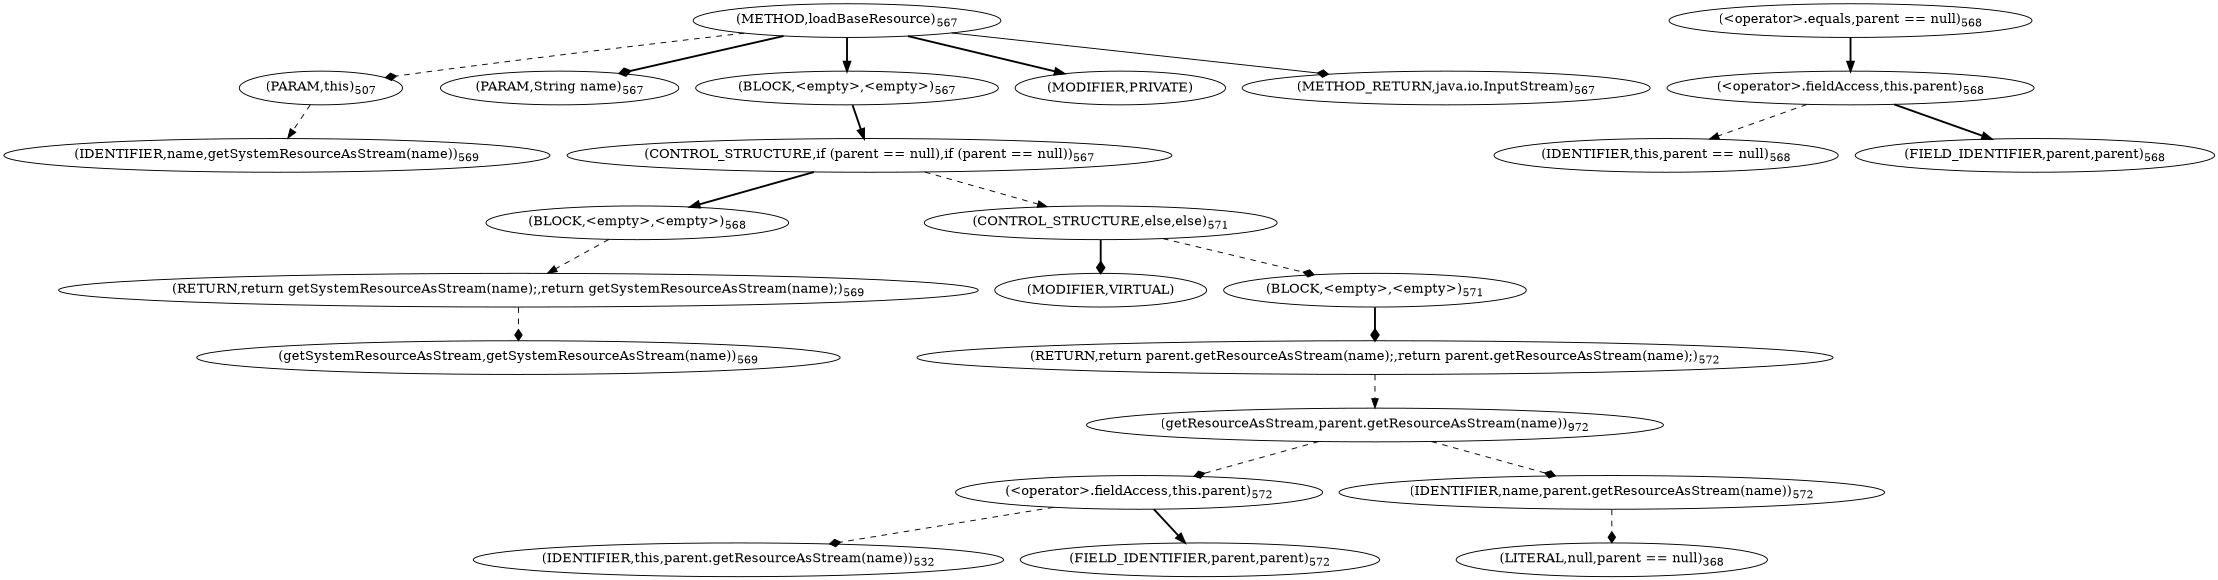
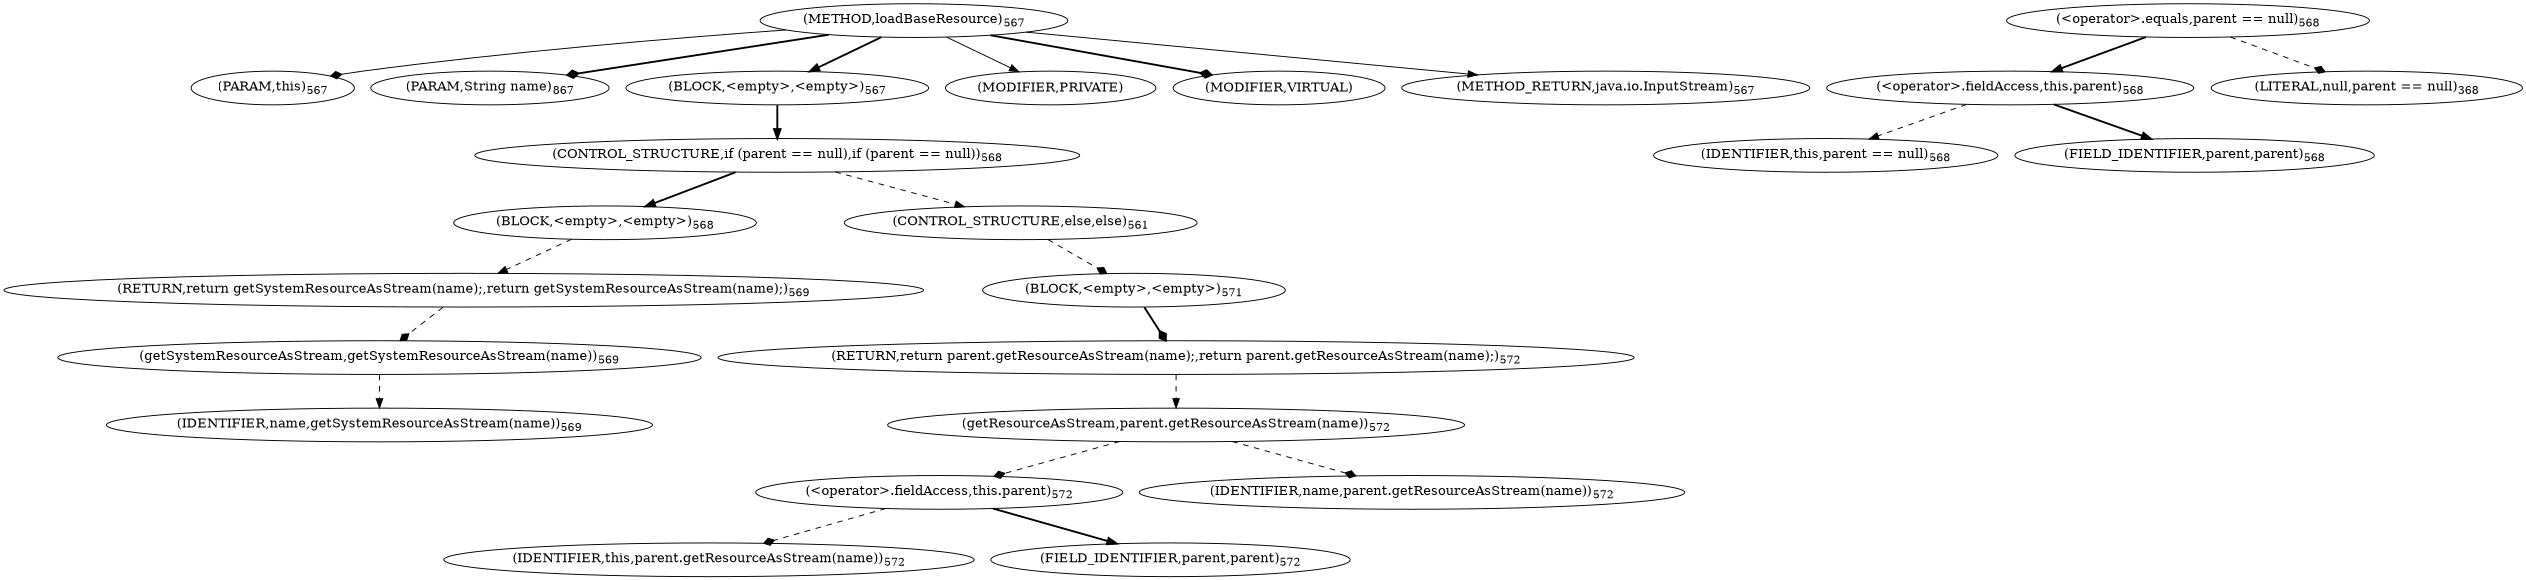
edge "(METHOD,loadBaseResource)" -> "(METHOD_RETURN,java.io.InputStream)": arrowhead diamond -> normal
edge "(METHOD,loadBaseResource)" -> "(PARAM,this)": style dashed -> solid
edge "(METHOD,loadBaseResource)" -> "(MODIFIER,PRIVATE)": style bold -> solid
node "(PARAM,this)": text "507" -> "567"
node "(PARAM,String name)": text "567" -> "867"
edge "(PARAM,this)" -> "(IDENTIFIER,name,getSystemResourceAsStream(name))": now "(getSystemResourceAsStream,getSystemResourceAsStream(name))" -> "(IDENTIFIER,name,getSystemResourceAsStream(name))"
node "(CONTROL_STRUCTURE,if (parent == null),if (parent == null))": text "567" -> "568"
node "(CONTROL_STRUCTURE,else,else)": text "571" -> "561"
edge "(CONTROL_STRUCTURE,else,else)" -> "(MODIFIER,VIRTUAL)": now "(METHOD,loadBaseResource)" -> "(MODIFIER,VIRTUAL)"
node "(getResourceAsStream,parent.getResourceAsStream(name))": text "972" -> "572"
edge "(IDENTIFIER,name,parent.getResourceAsStream(name))" -> "(LITERAL,null,parent == null)": now "(<operator>.equals,parent == null)" -> "(LITERAL,null,parent == null)"
node "(IDENTIFIER,this,parent.getResourceAsStream(name))": text "532" -> "572"
